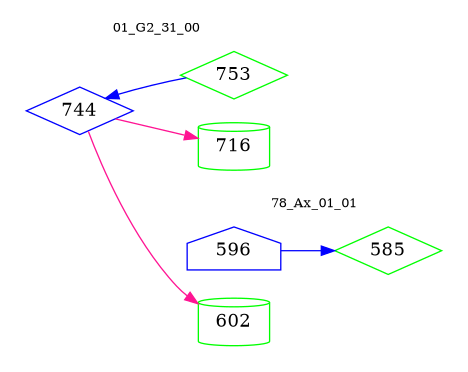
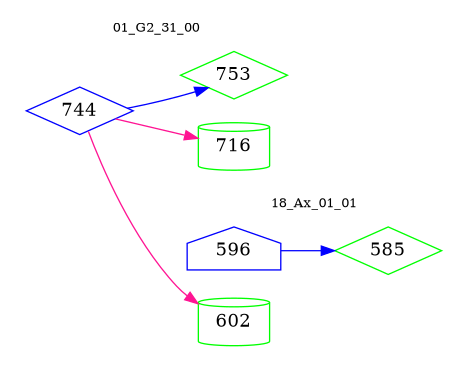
edge "753" -> "744": reversed
cluster "78_Ax_01_01": label "78_Ax_01_01" -> "18_Ax_01_01"
